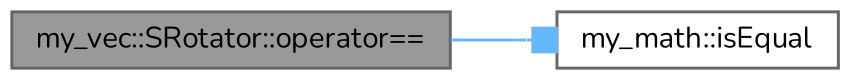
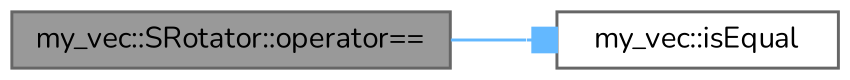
node "my_math::isEqual": label "my_math::isEqual" -> "my_vec::isEqual"
